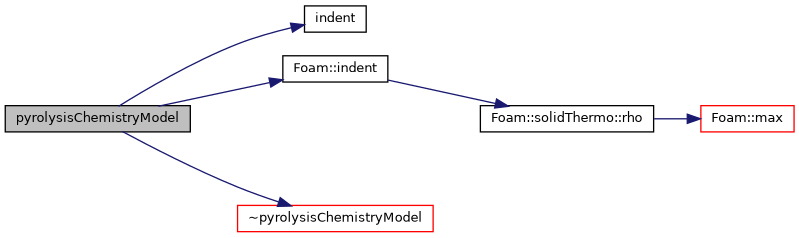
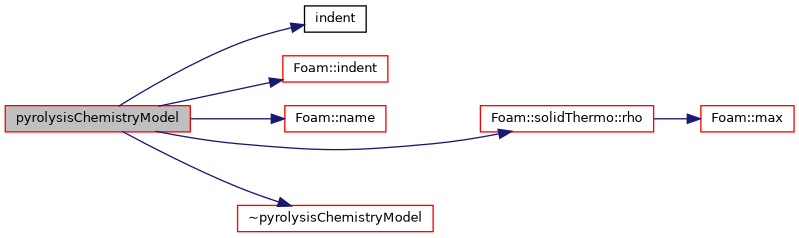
node "Foam::indent": color black -> red
edge "Foam::indent" -> "Foam::solidThermo::rho": now "pyrolysisChemistryModel" -> "Foam::solidThermo::rho"
node "pyrolysisChemistryModel": color black -> red
node "Foam::name": added
node "Foam::solidThermo::rho": color black -> red
